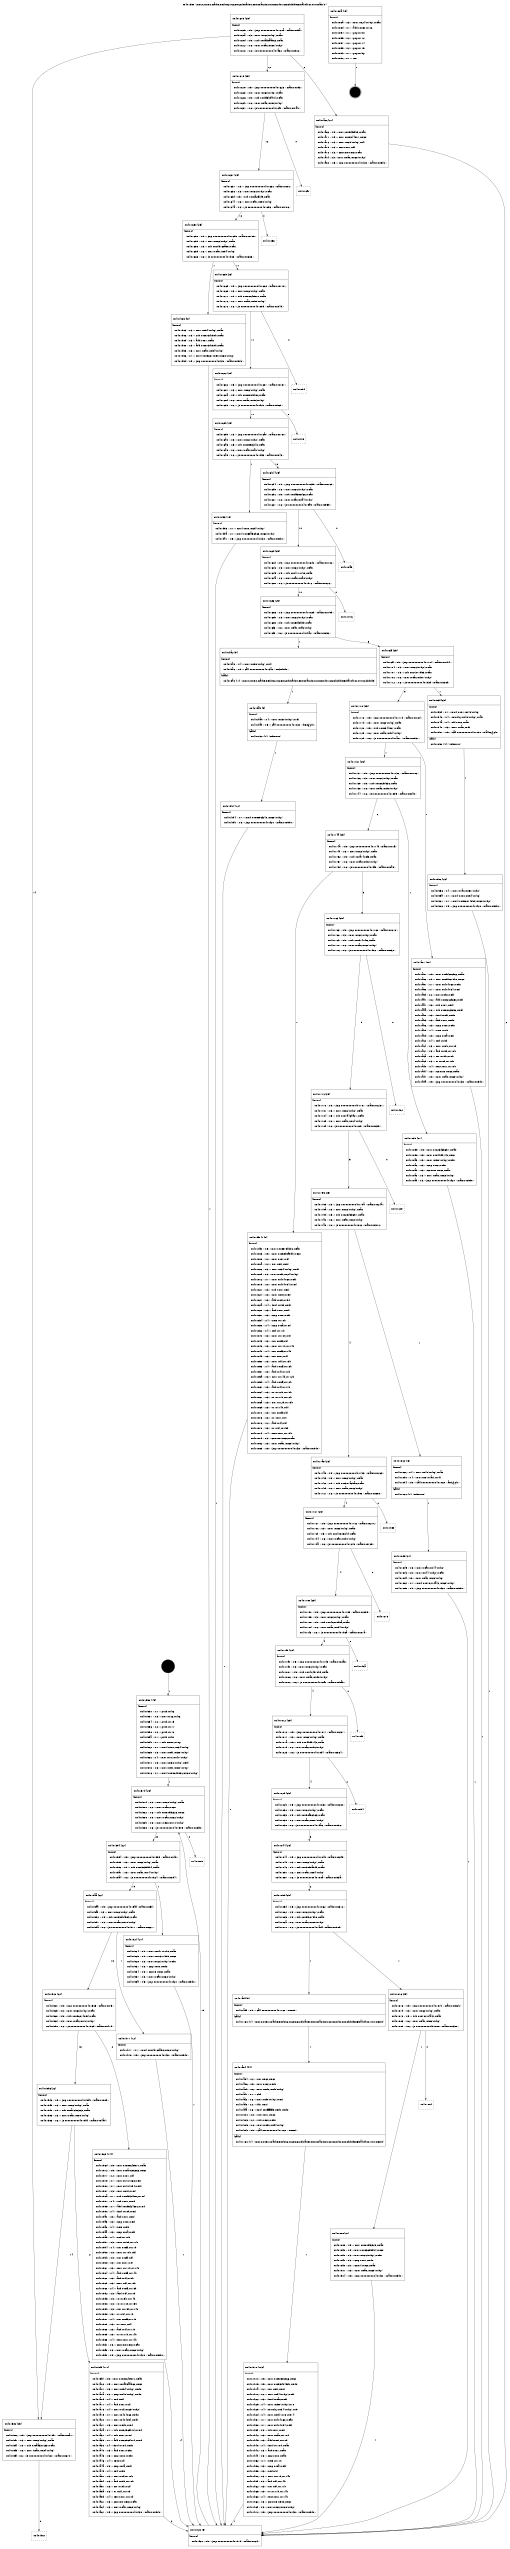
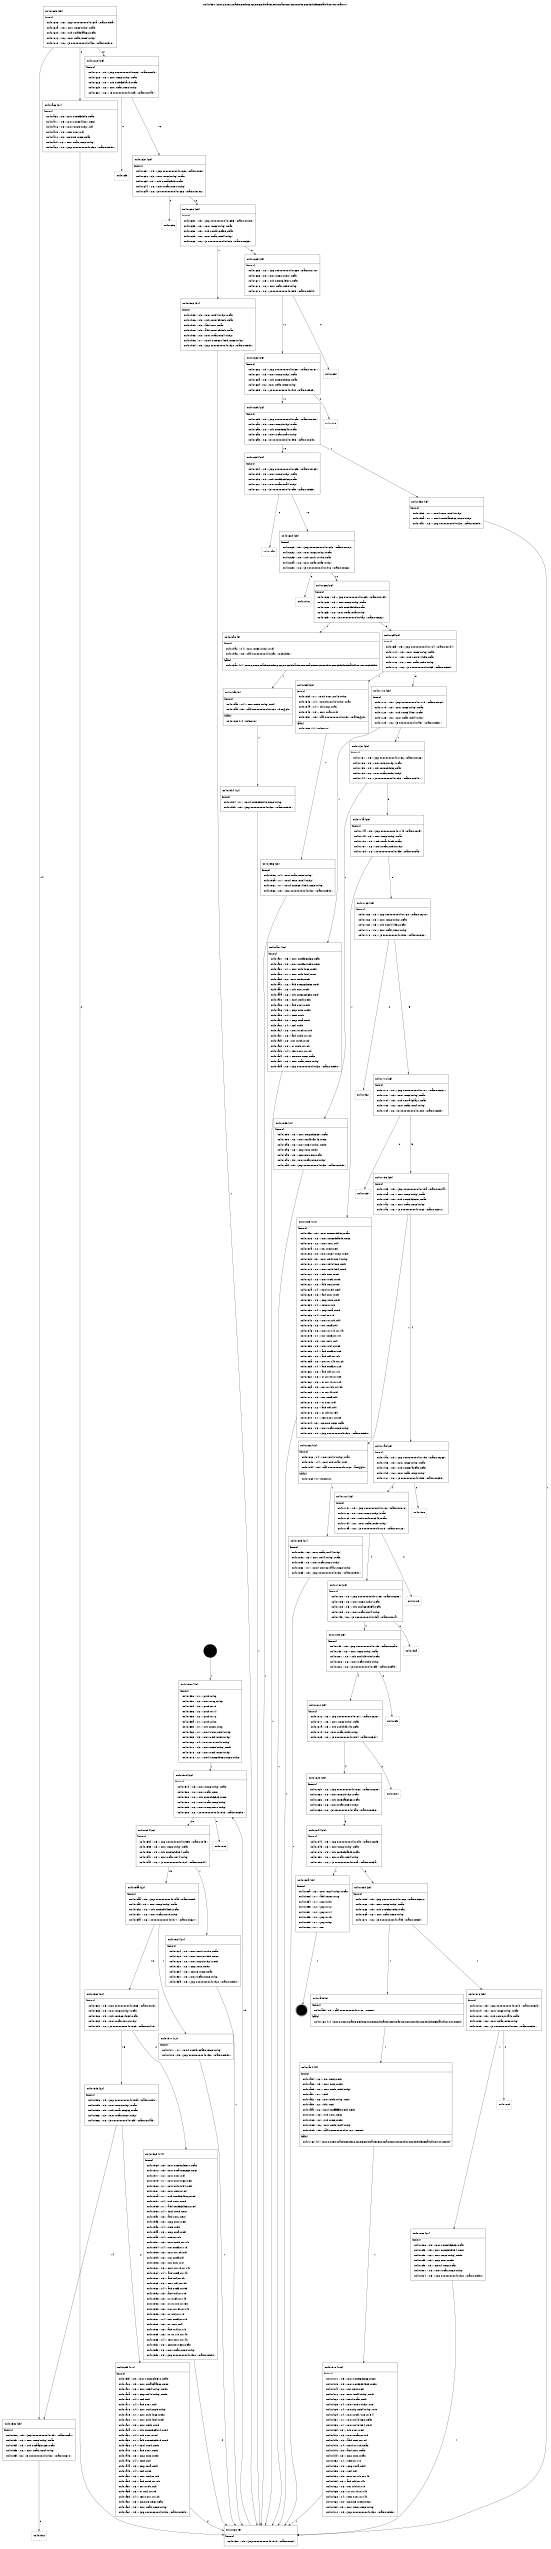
edge "0x401844 [25]" -> "0x401e8a [19]": added, label "1"
